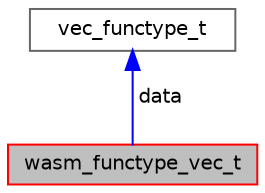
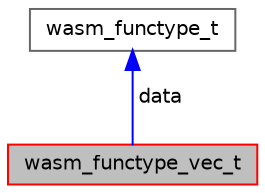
node "vec_functype_t": label "vec_functype_t" -> "wasm_functype_t"
